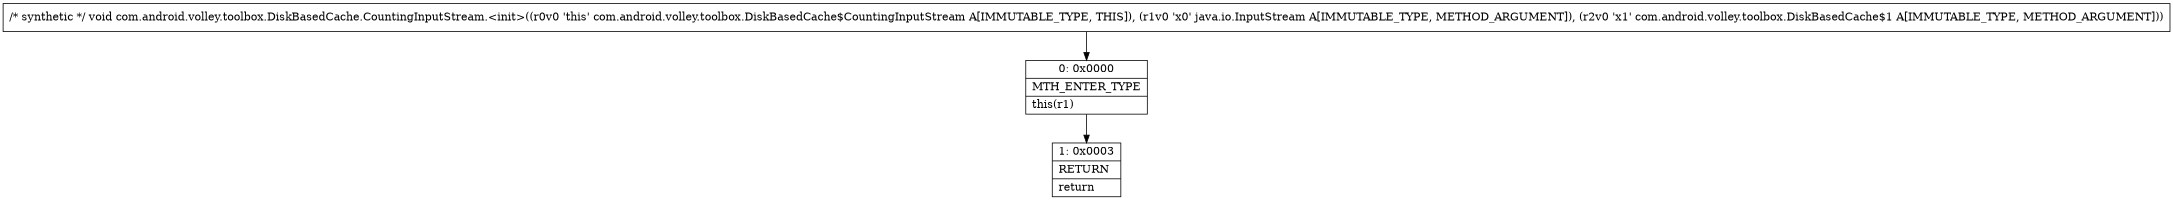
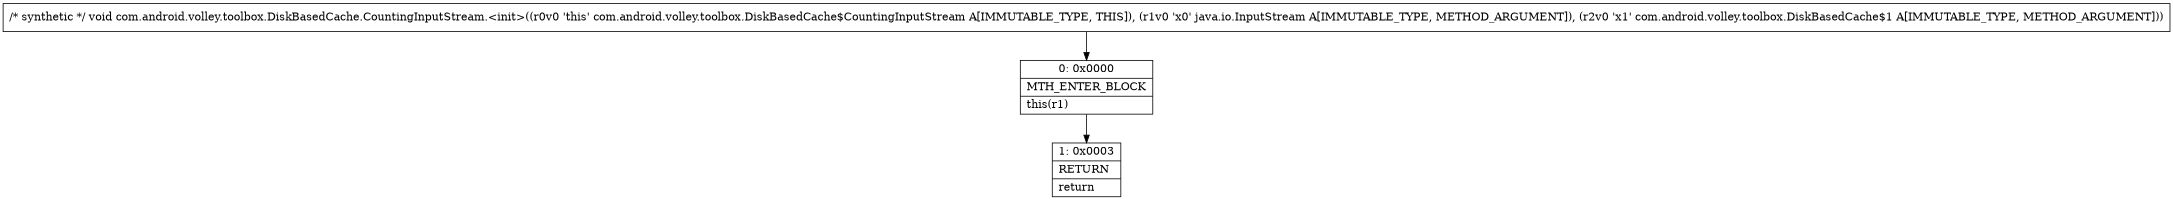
node "0: 0x0000": text "MTH_ENTER_TYPE" -> "MTH_ENTER_BLOCK"
